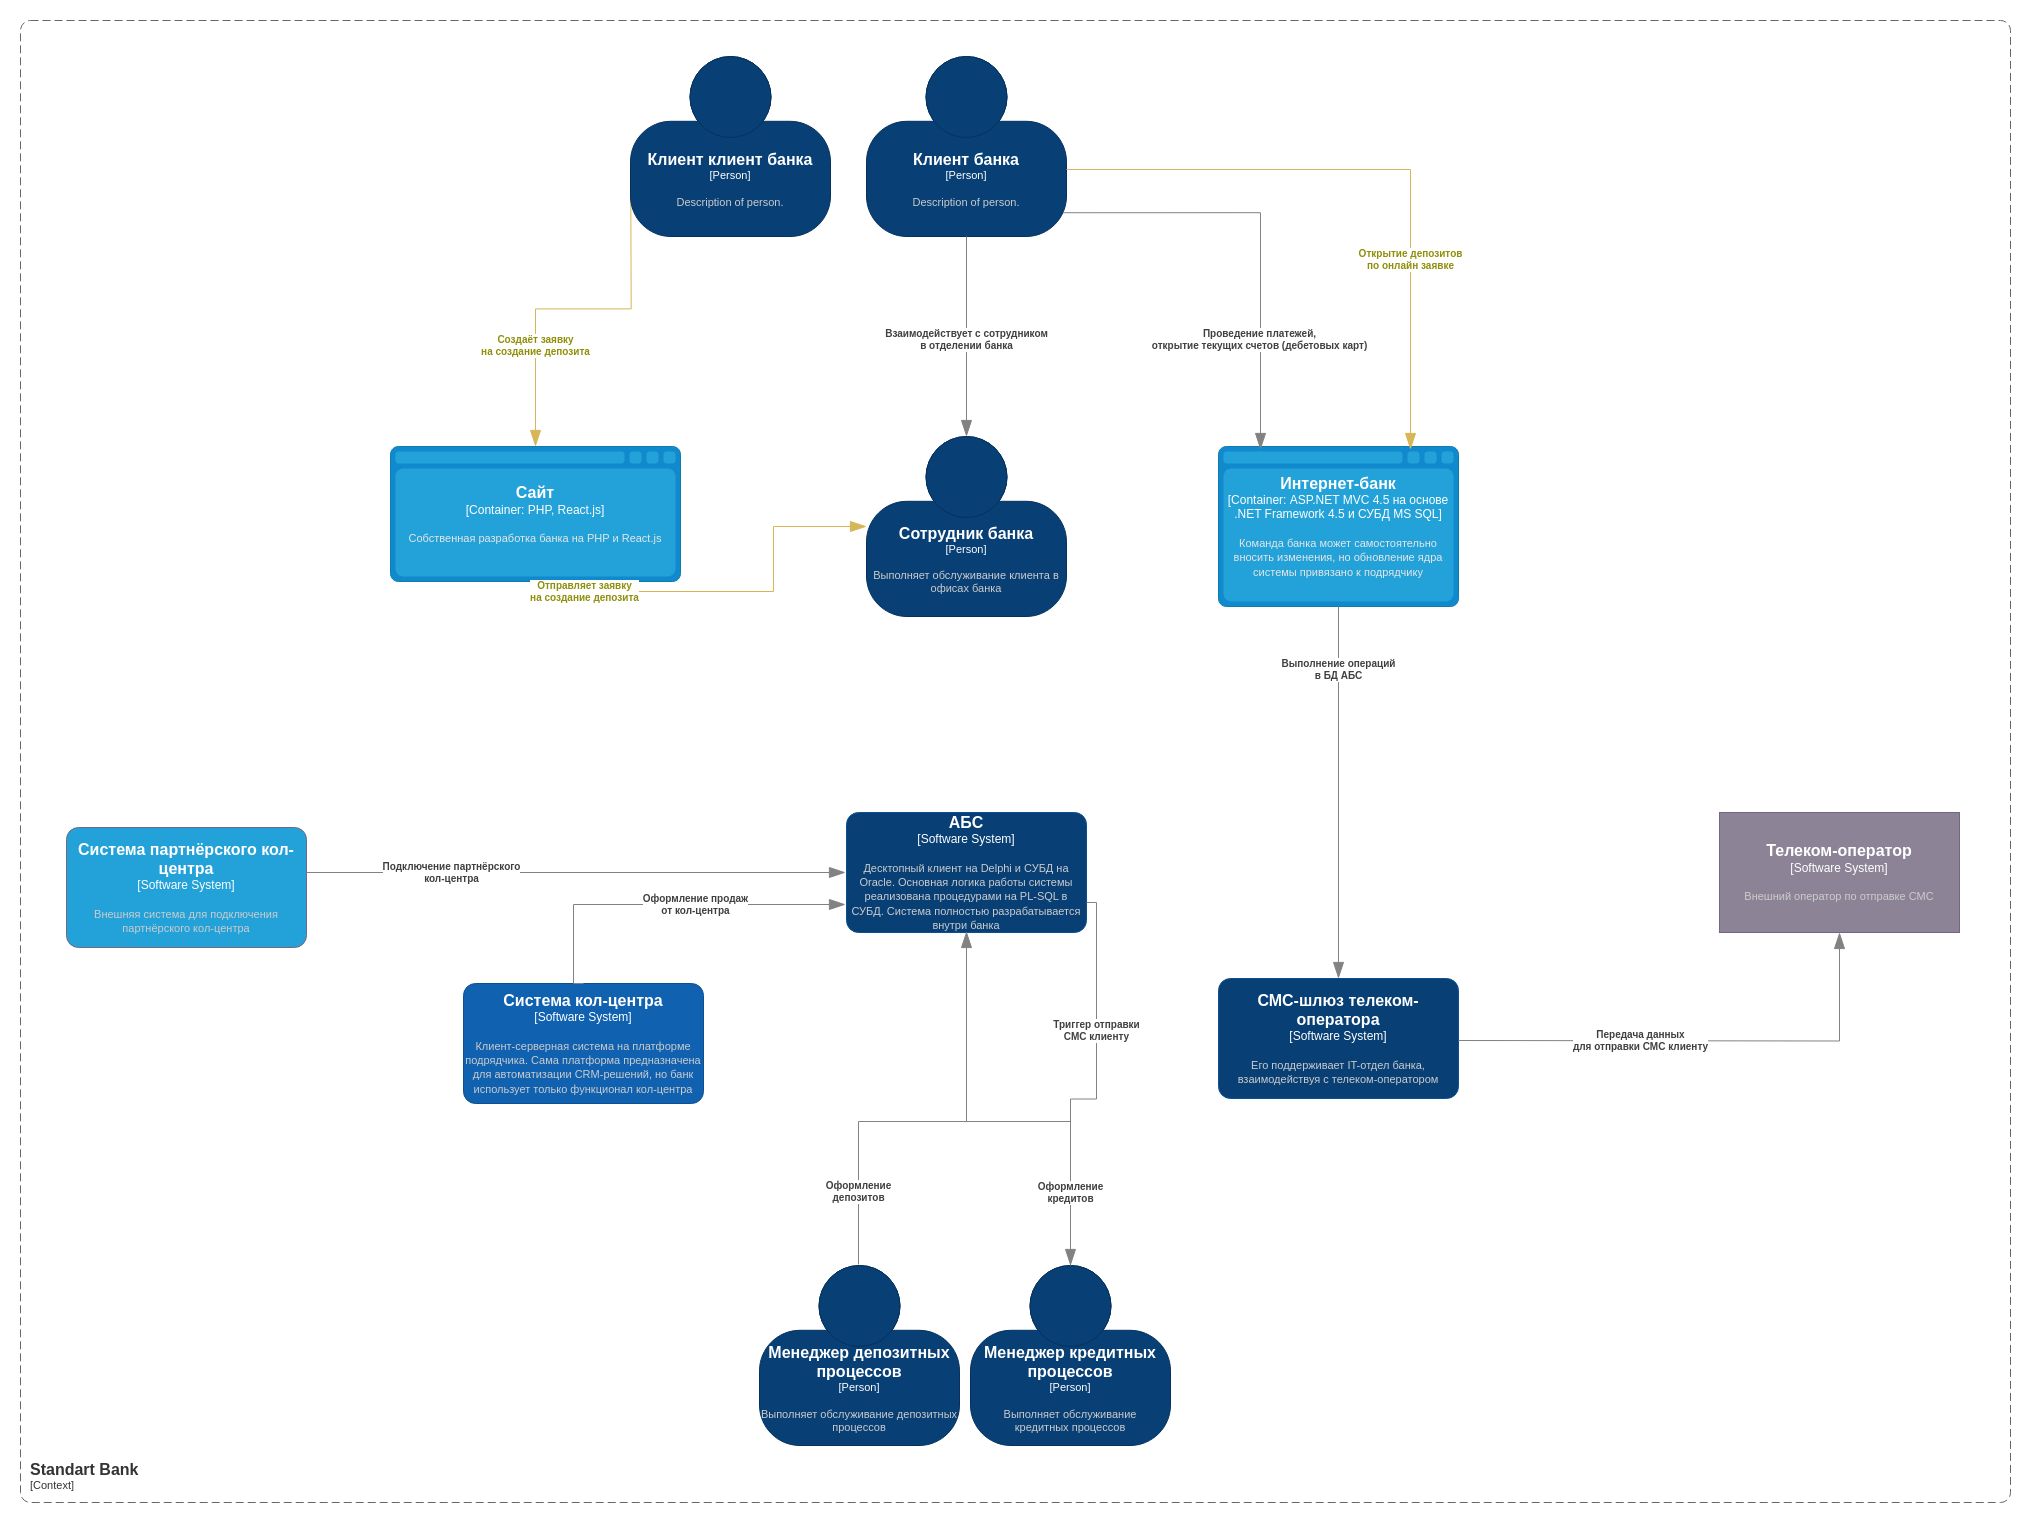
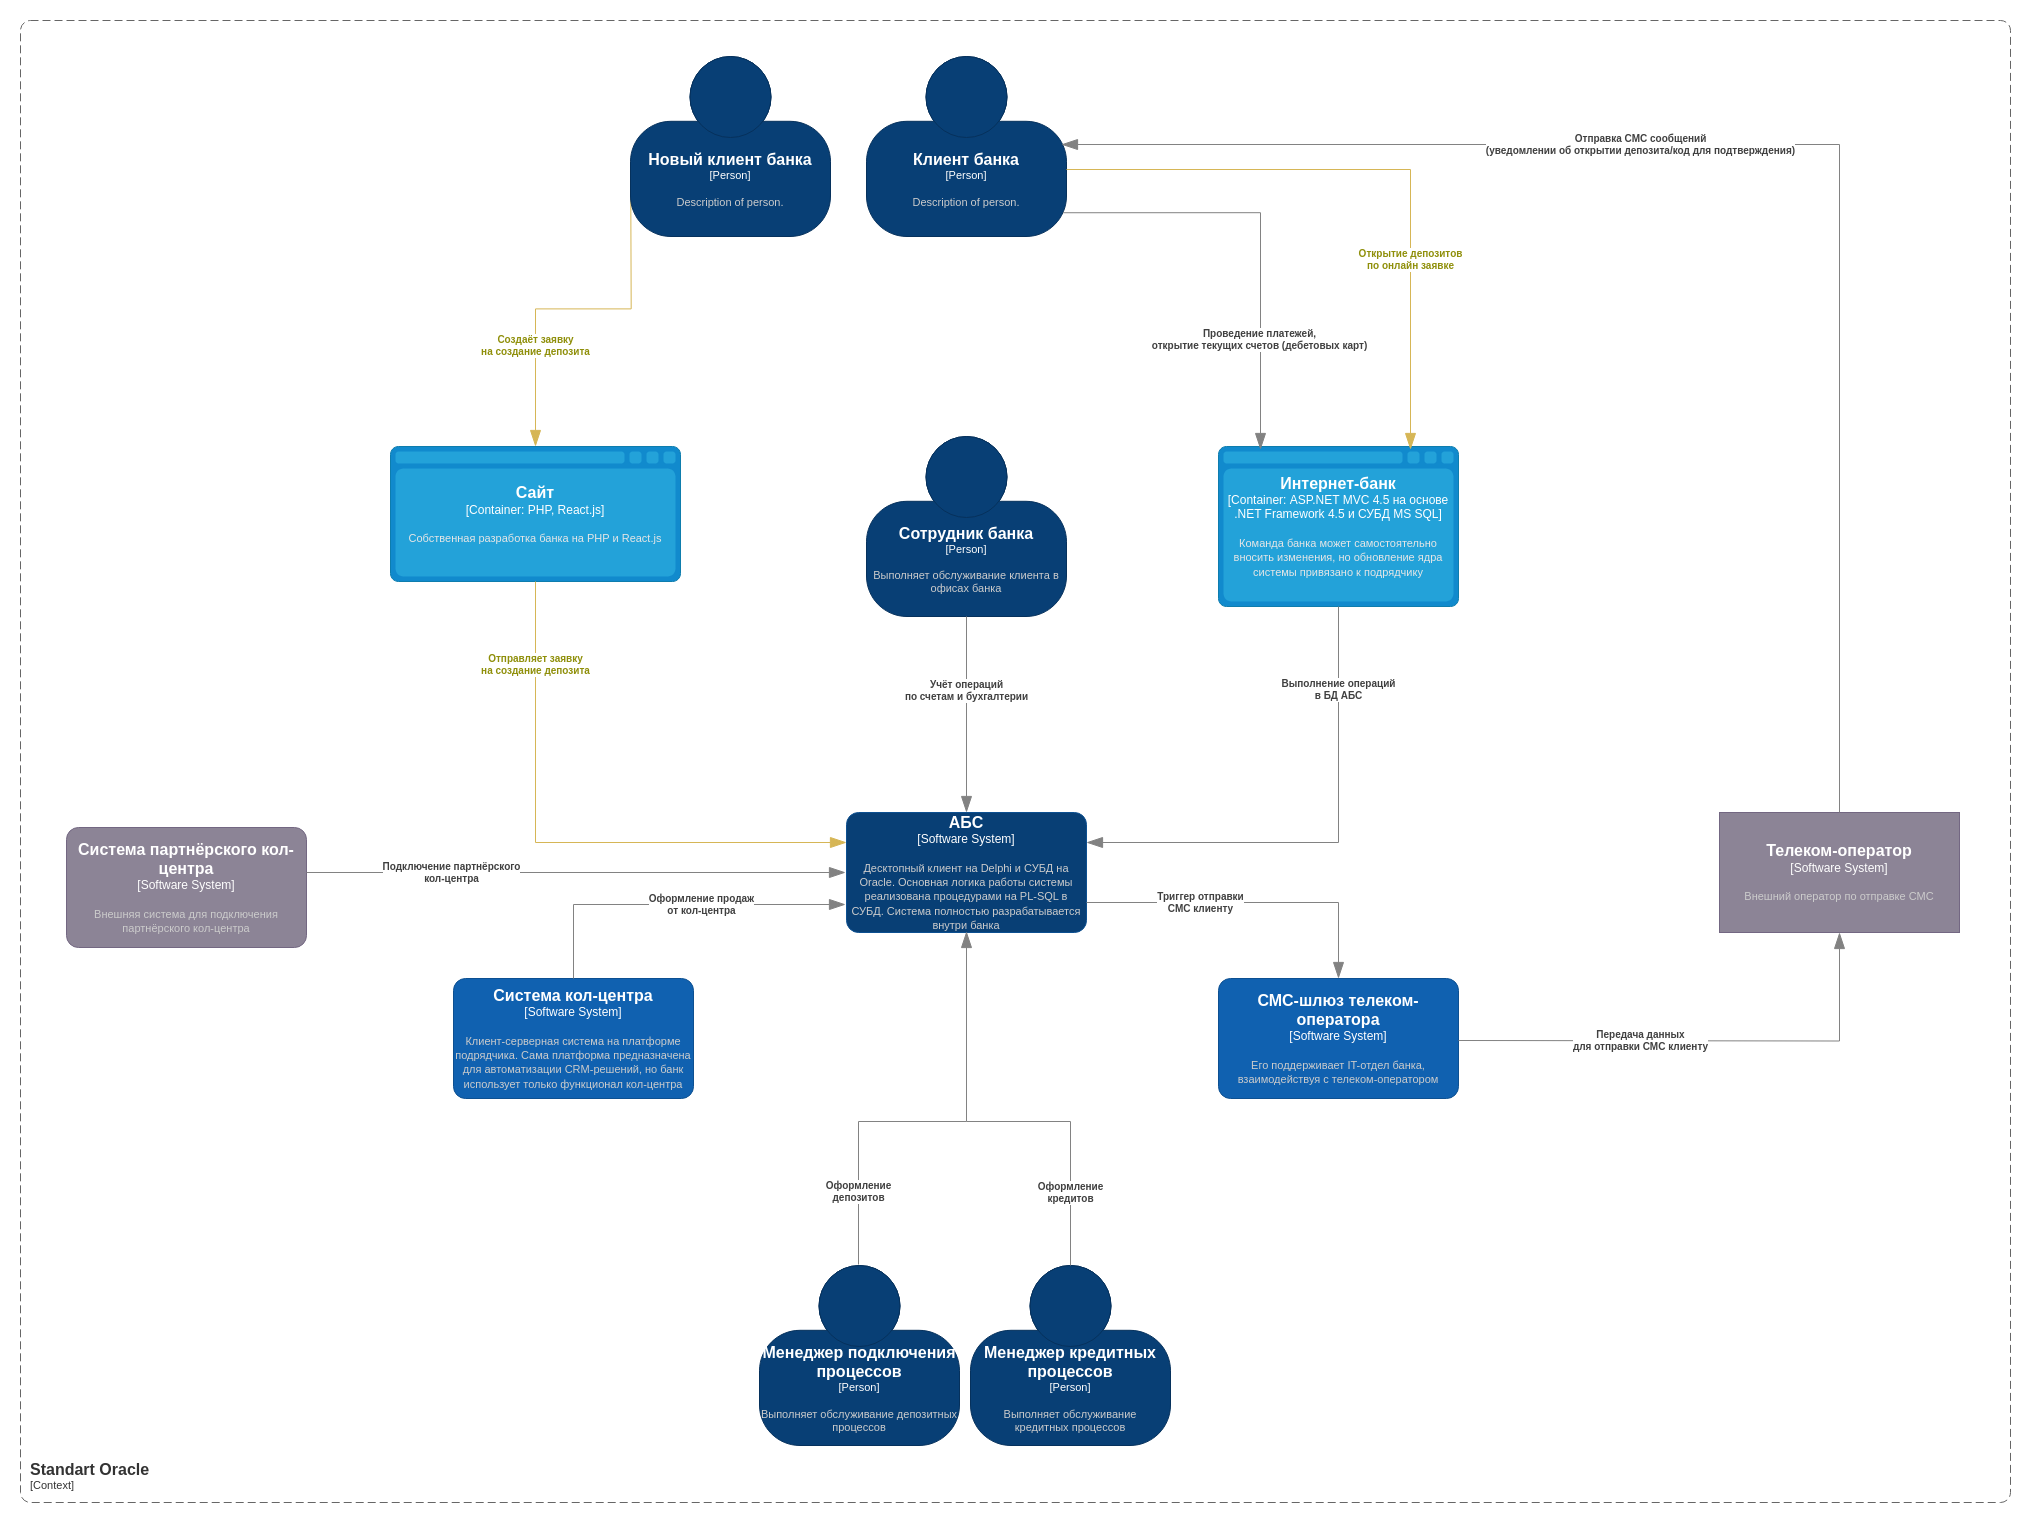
node "Клиент клиент банка [Person] Description of person.": label "Клиент клиент банка [Person] Description of person." -> "Новый клиент банка [Person] Description of person."
edge "Клиент банка [Person] Description of person." -> "Сотрудник банка [Person] Выполняет обслуживание клиента в офисах банка": removed, label "Взаимодействует с сотрудником в отделении банка"
edge "Телеком-оператор [Software System] Внешний оператор по отправке СМС" -> "Клиент банка [Person] Description of person.": added, label "Отправка СМС сообщений (уведомлении об открытии депозита/код для подтверждения)"
edge "Сайт [Container: PHP, React.js] Собственная разработка банка на PHP и React.js" -> "Сотрудник банка [Person] Выполняет обслуживание клиента в офисах банка": now "Сайт [Container: PHP, React.js] Собственная разработка банка на PHP и React.js" -> "АБС [Software System] Десктопный клиент на Delphi и СУБД на Oracle. Основная логика работы системы реализована процедурами на PL-SQL в СУБД. Система полностью разрабатывается внутри банка"
edge "Сотрудник банка [Person] Выполняет обслуживание клиента в офисах банка" -> "АБС [Software System] Десктопный клиент на Delphi и СУБД на Oracle. Основная логика работы системы реализована процедурами на PL-SQL в СУБД. Система полностью разрабатывается внутри банка": added, label "Учёт операций по счетам и бухгалтерии"
edge "Интернет-банк [Container: ASP.NET MVC 4.5 на основе .NET Framework 4.5 и СУБД MS SQL] Команда банка может самостоятельно вносить изменения, но обновление ядра системы привязано к подрядчику" -> "СМС-шлюз телеком-оператора [Software System] Его поддерживает IT-отдел банка, взаимодействуя с телеком-оператором": now "Интернет-банк [Container: ASP.NET MVC 4.5 на основе .NET Framework 4.5 и СУБД MS SQL] Команда банка может самостоятельно вносить изменения, но обновление ядра системы привязано к подрядчику" -> "АБС [Software System] Десктопный клиент на Delphi и СУБД на Oracle. Основная логика работы системы реализована процедурами на PL-SQL в СУБД. Система полностью разрабатывается внутри банка"
node "Система партнёрского кол-центра [Software System] Внешняя система для подключения партнёрского кол-центра": fillcolor #23a2d9 -> #8c8496
edge "АБС [Software System] Десктопный клиент на Delphi и СУБД на Oracle. Основная логика работы системы реализована процедурами на PL-SQL в СУБД. Система полностью разрабатывается внутри банка" -> "Менеджер кредитных процессов [Person] Выполняет обслуживание кредитных процессов": now "АБС [Software System] Десктопный клиент на Delphi и СУБД на Oracle. Основная логика работы системы реализована процедурами на PL-SQL в СУБД. Система полностью разрабатывается внутри банка" -> "СМС-шлюз телеком-оператора [Software System] Его поддерживает IT-отдел банка, взаимодействуя с телеком-оператором"
node "СМС-шлюз телеком-оператора [Software System] Его поддерживает IT-отдел банка, взаимодействуя с телеком-оператором": fillcolor #083f75 -> #1061b0
node "Система кол-центра [Software System] Клиент-серверная система на платформе подрядчика. Сама платформа предназначена для автоматизации CRM-решений, но банк использует только функционал кол-центра": moved (584, 1044) -> (574, 1039)
node "Менеджер депозитных процессов [Person] Выполняет обслуживание депозитных процессов": label "Менеджер депозитных процессов [Person] Выполняет обслуживание депозитных процессов" -> "Менеджер подключения процессов [Person] Выполняет обслуживание депозитных процессов"
node "Standart Bank [Context]": label "Standart Bank [Context]" -> "Standart Oracle [Context]"
